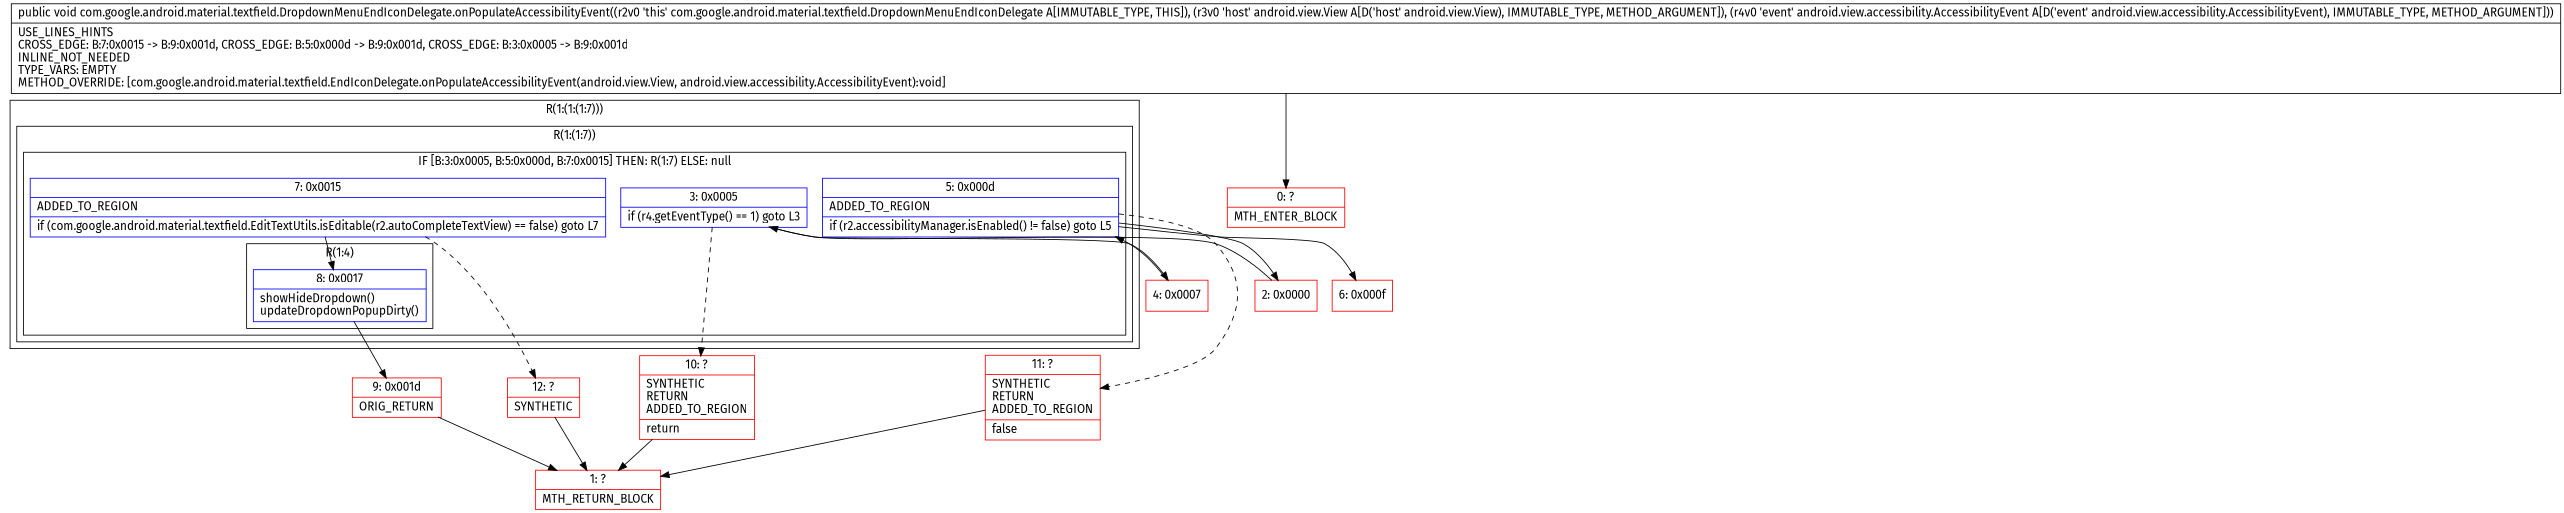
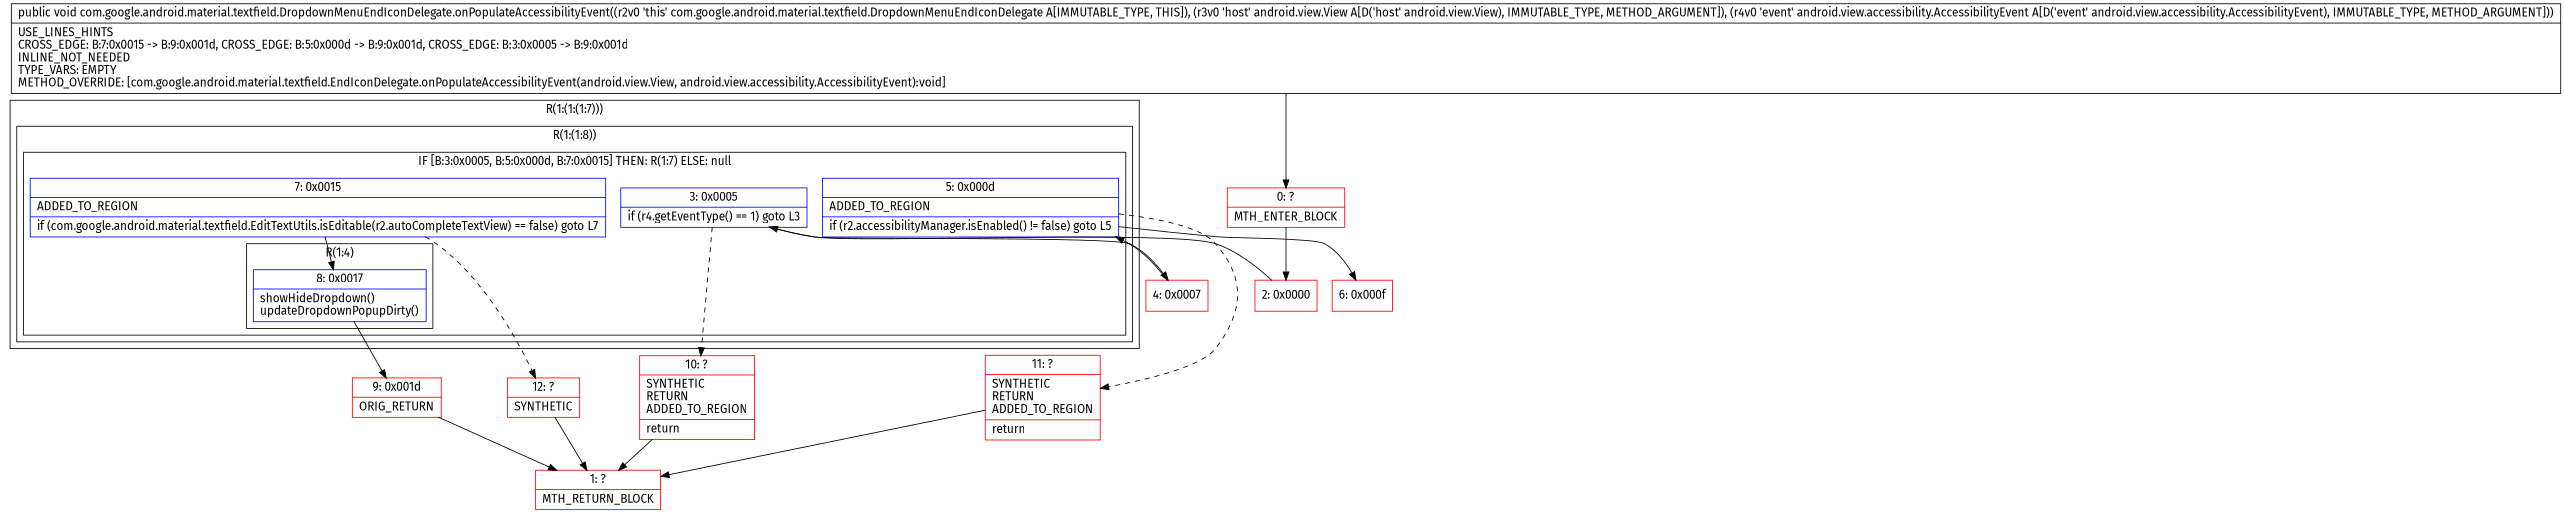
cluster "R(1:(1:7))": label "R(1:(1:7))" -> "R(1:(1:8))"
edge "5: 0x000d" -> "2: 0x0000": now "0: ?" -> "2: 0x0000"
node "11: ?": text "false" -> "return"
